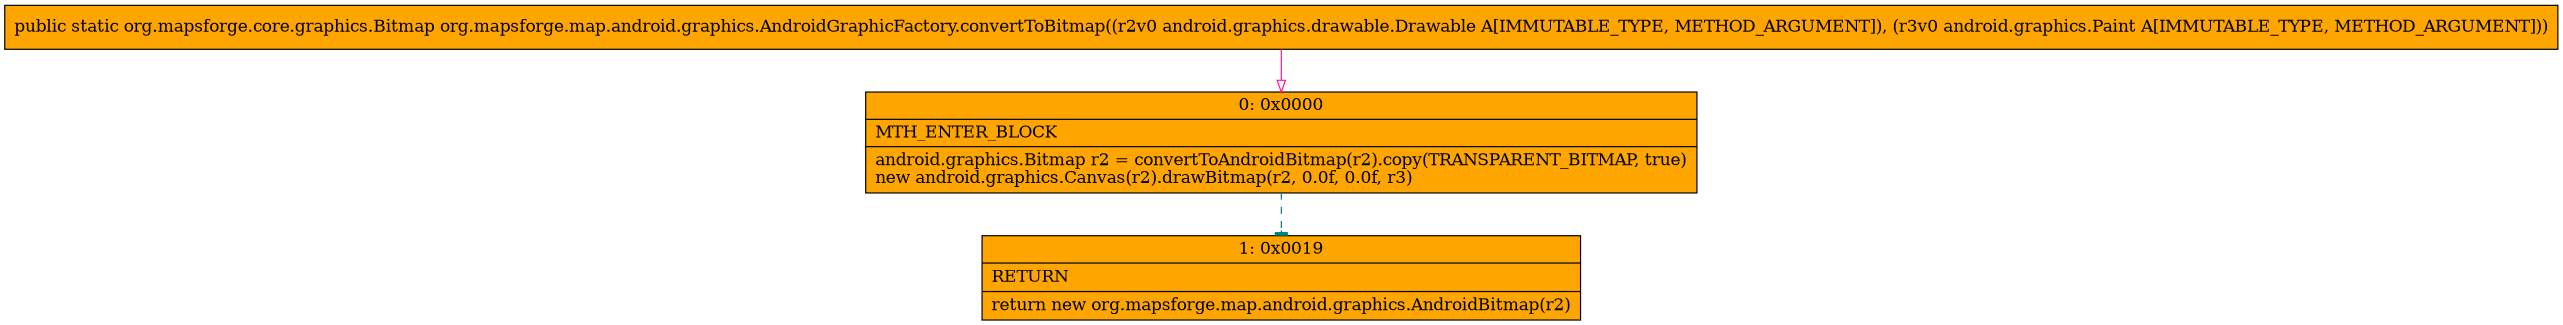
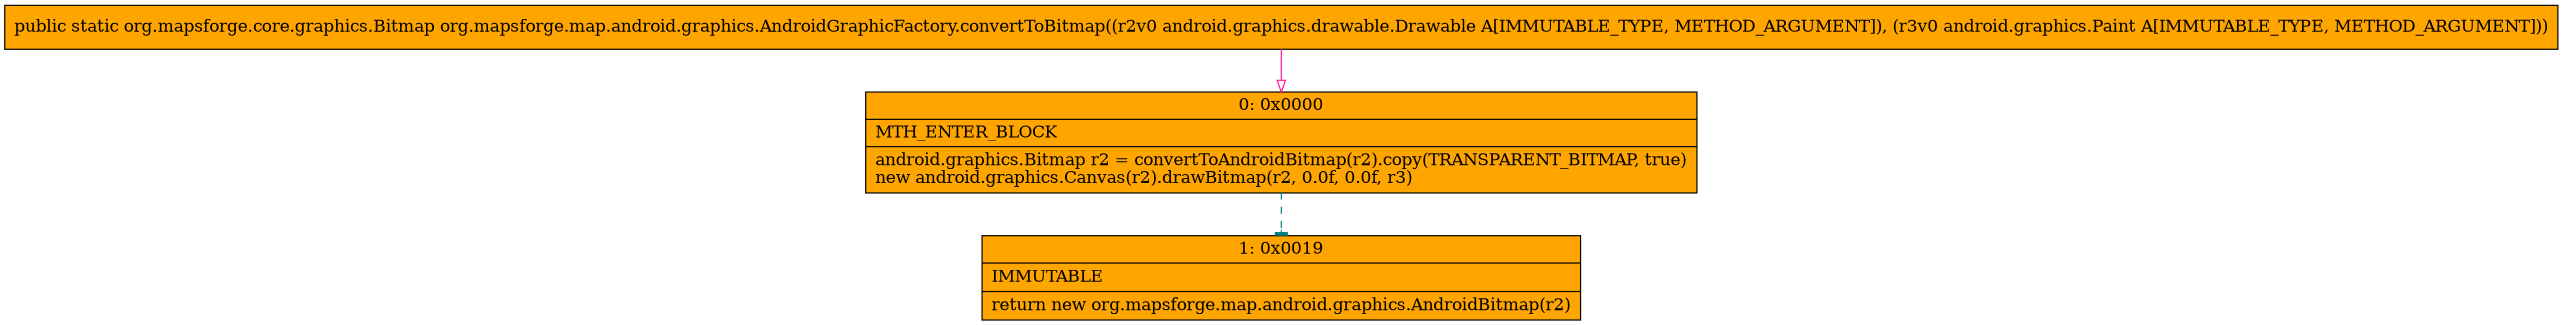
node "1: 0x0019": text "RETURN" -> "IMMUTABLE"
